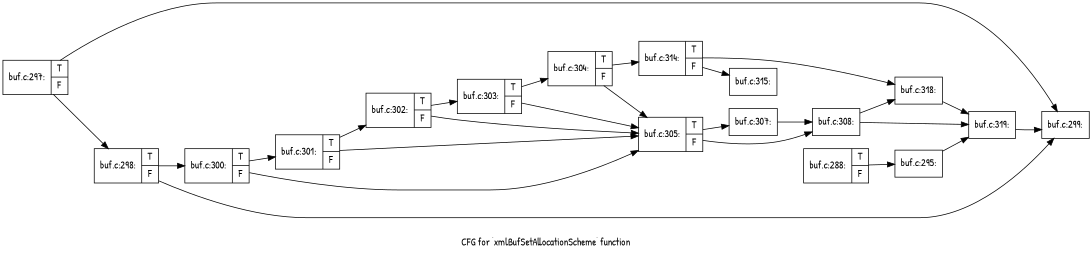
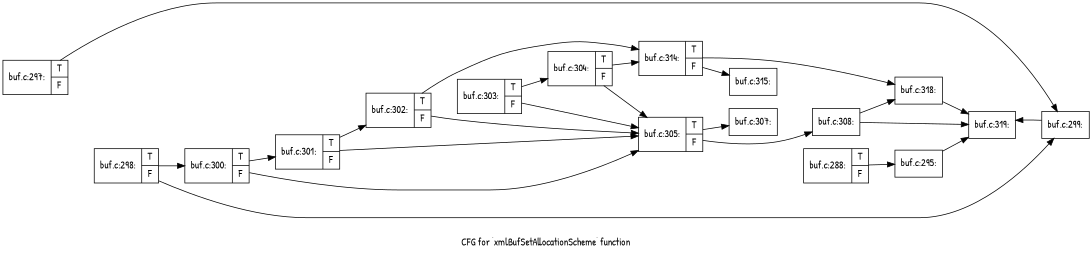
edge "buf.c:302:" -> "buf.c:303:": now "buf.c:302:" -> "buf.c:314:"
edge "buf.c:297:" -> "buf.c:298:": removed
edge "buf.c:307:" -> "buf.c:308:": removed
edge "buf.c:319:" -> "buf.c:299:": reversed
